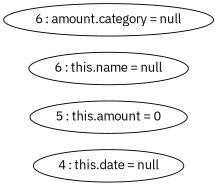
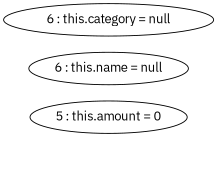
node "6 : amount.category = null": label "6 : amount.category = null" -> "6 : this.category = null"
node "4 : this.date = null": removed
